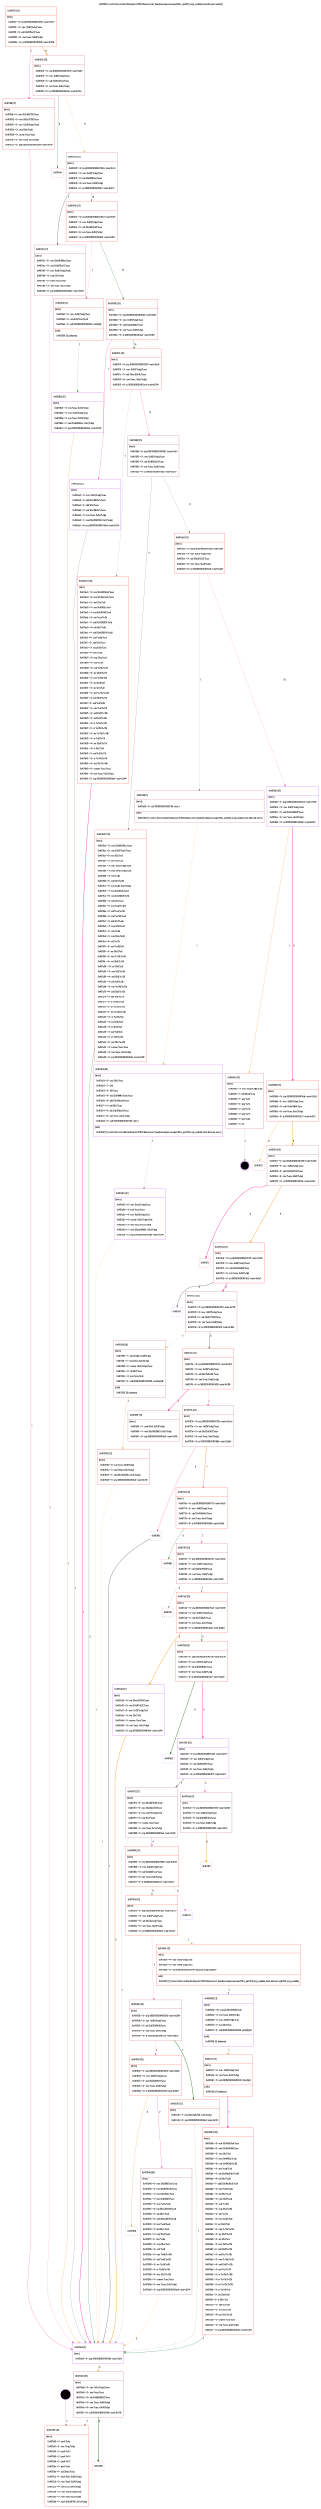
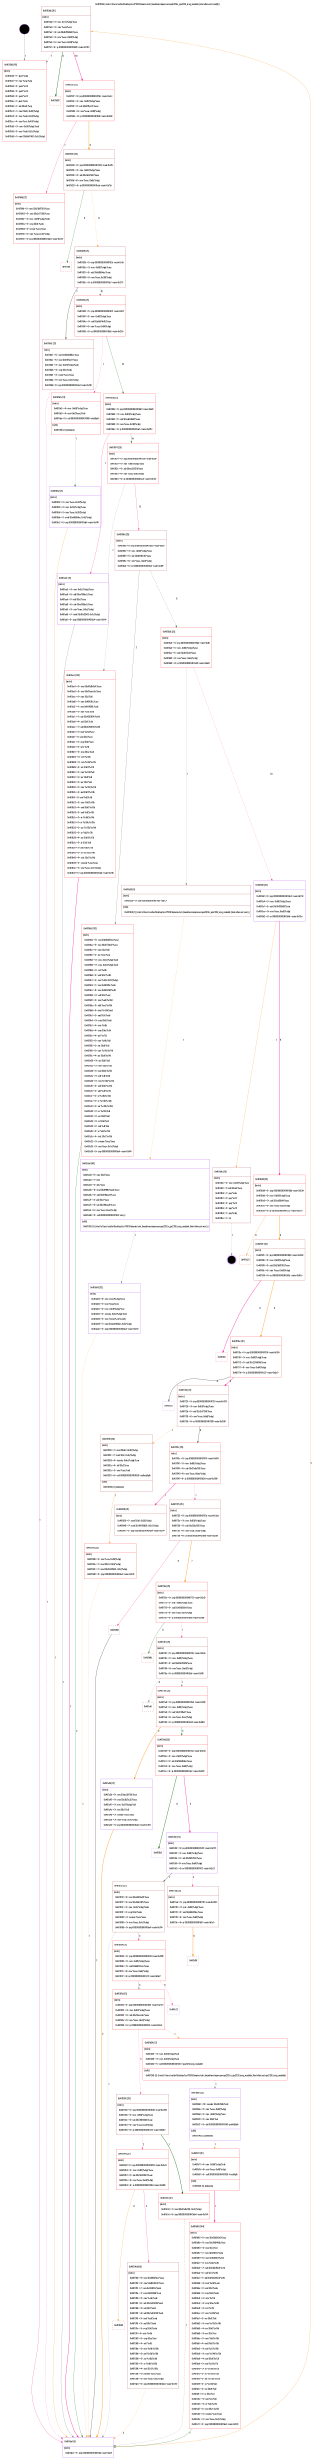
edge "0x4015dd [26]" -> "0x4015f7 [25]": added, label "18"
